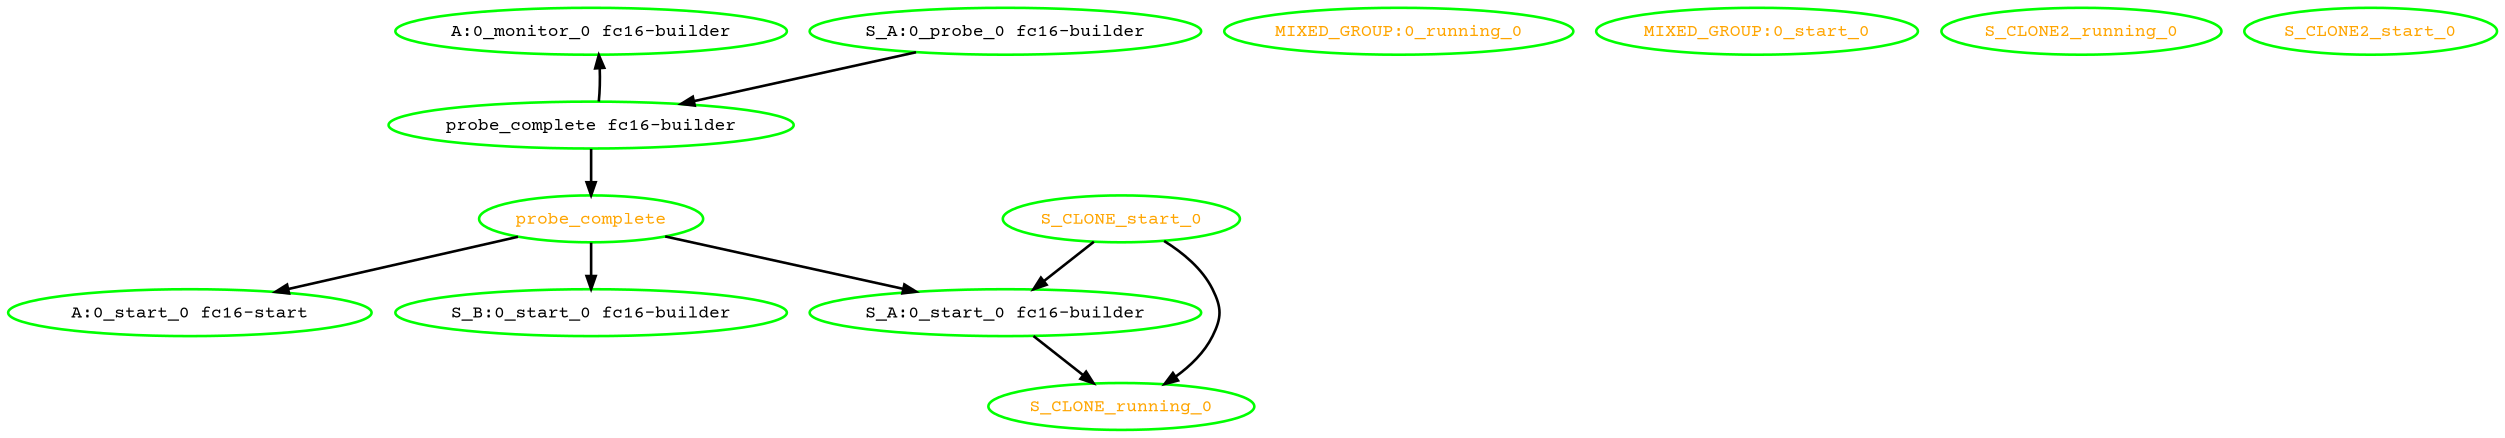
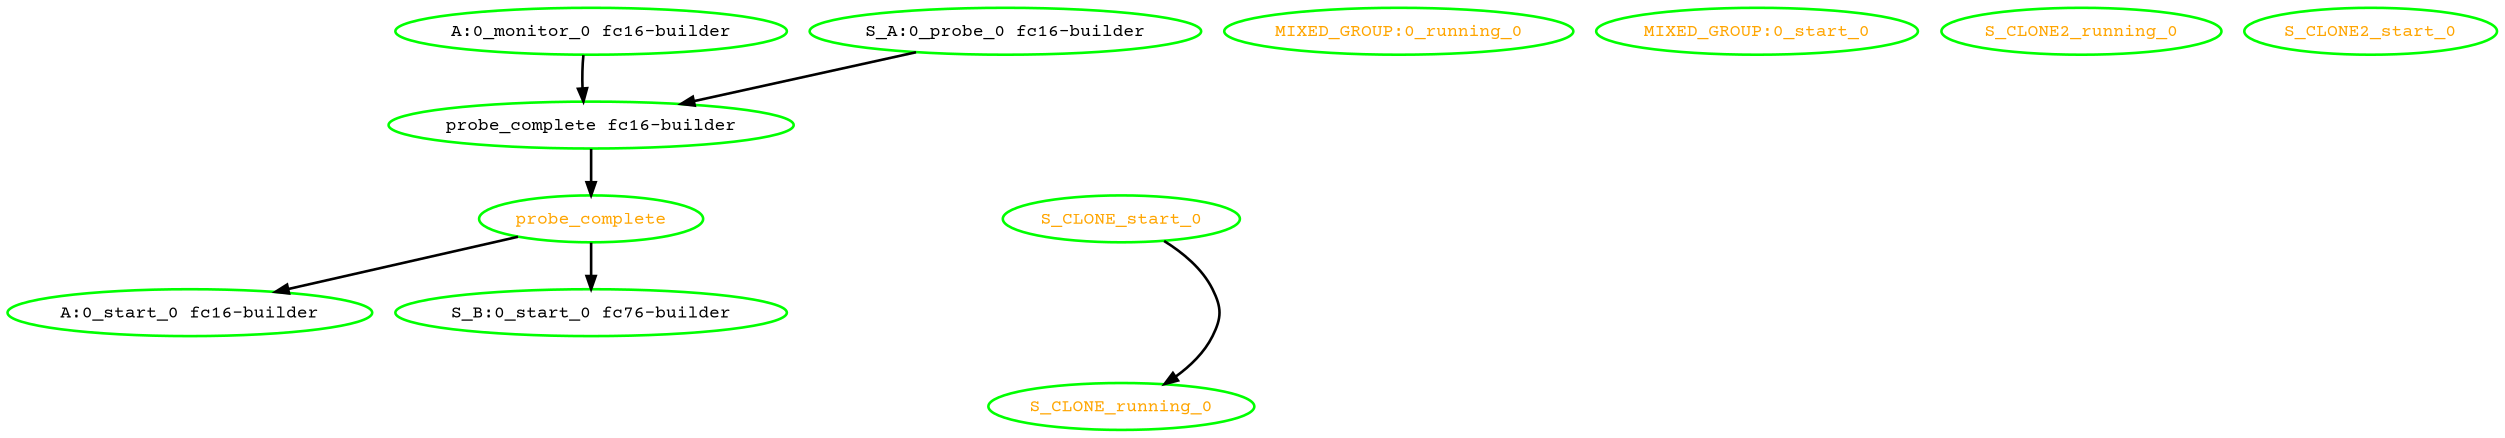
edge "probe_complete fc16-builder" -> "A:0_monitor_0 fc16-builder": reversed
node "A:0_start_0 fc16-start": label "A:0_start_0 fc16-start" -> "A:0_start_0 fc16-builder"
node "S_B:0_start_0 fc16-builder": label "S_B:0_start_0 fc16-builder" -> "S_B:0_start_0 fc76-builder"
node "S_A:0_start_0 fc16-builder": removed
